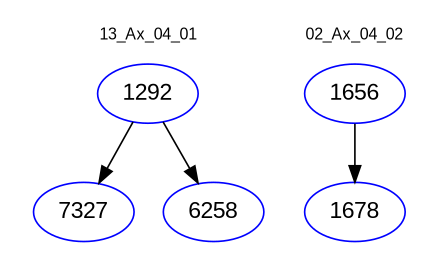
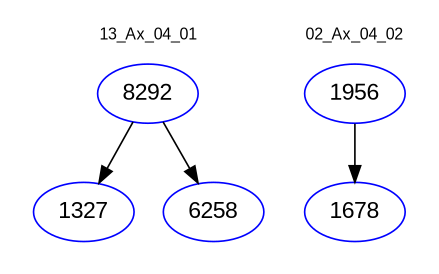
node "1292": label "1292" -> "8292"
node "1656": label "1656" -> "1956"
node "7327": label "7327" -> "1327"
